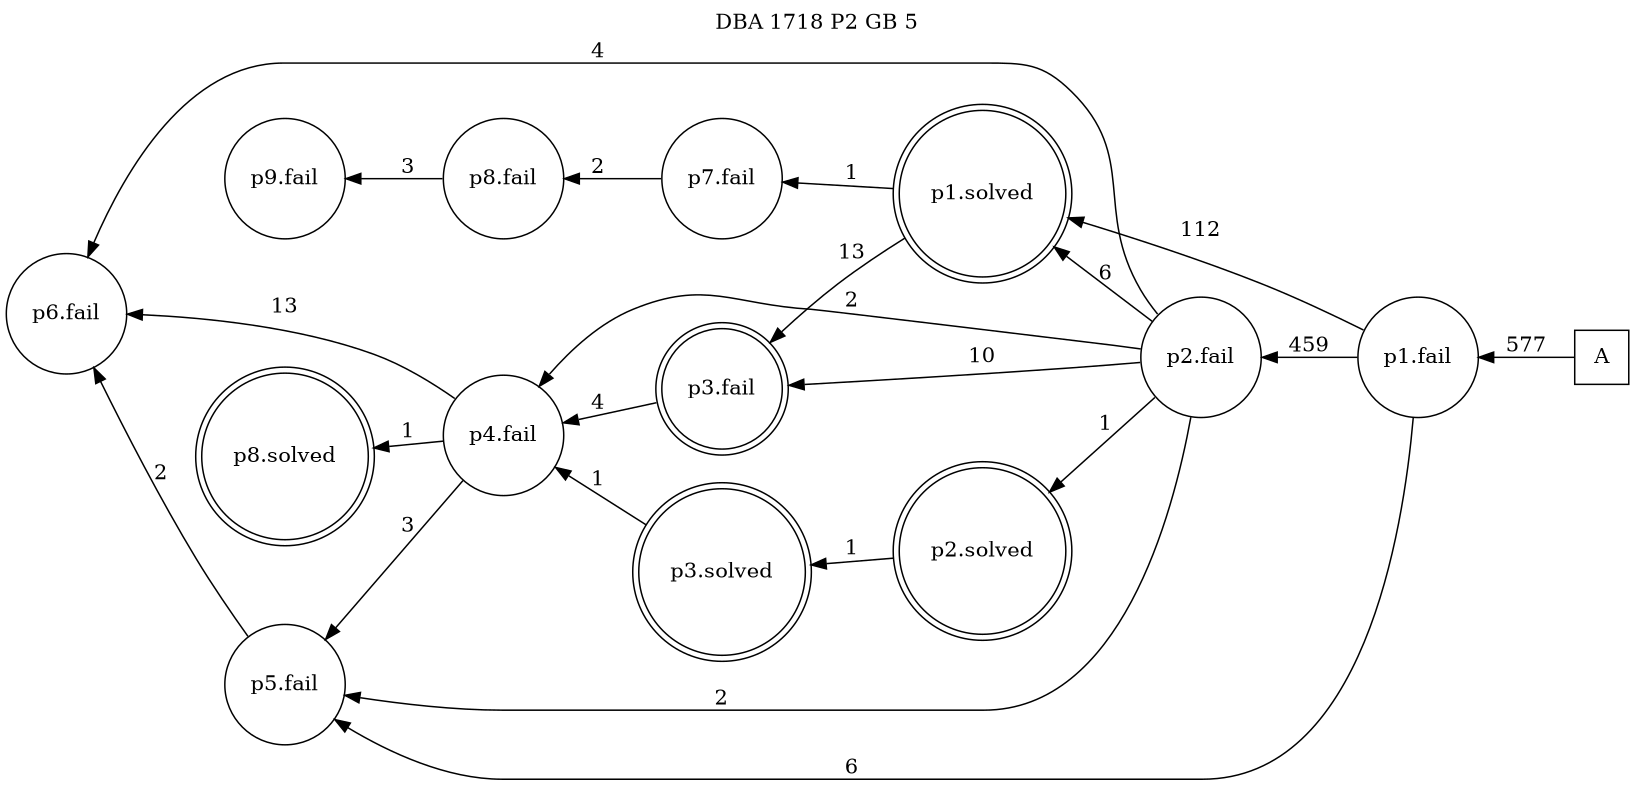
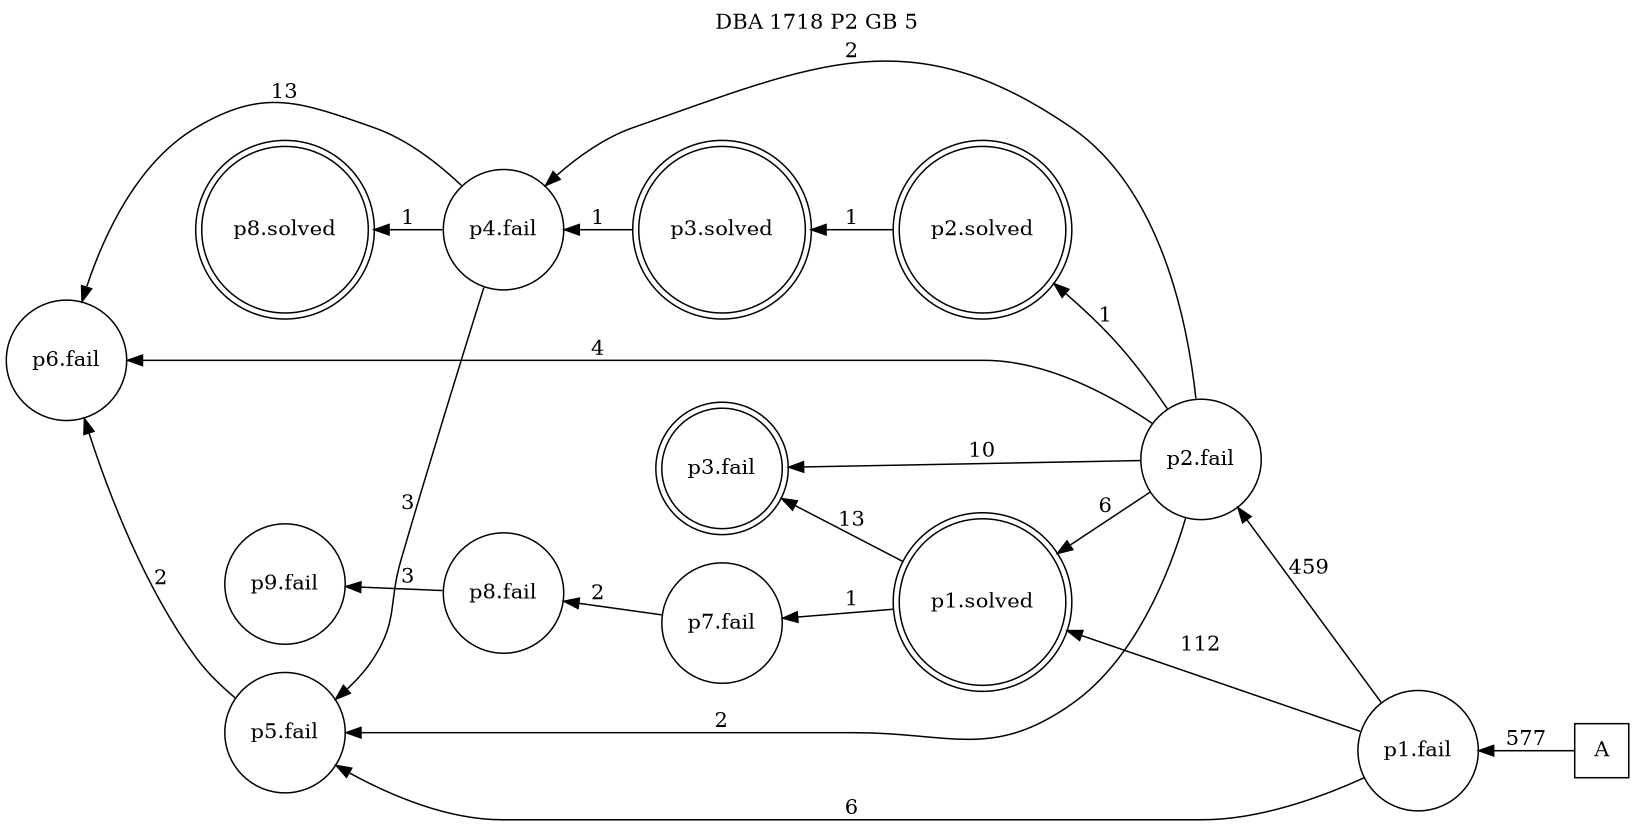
edge "p3.fail" -> "p4.fail": removed, label "4"
